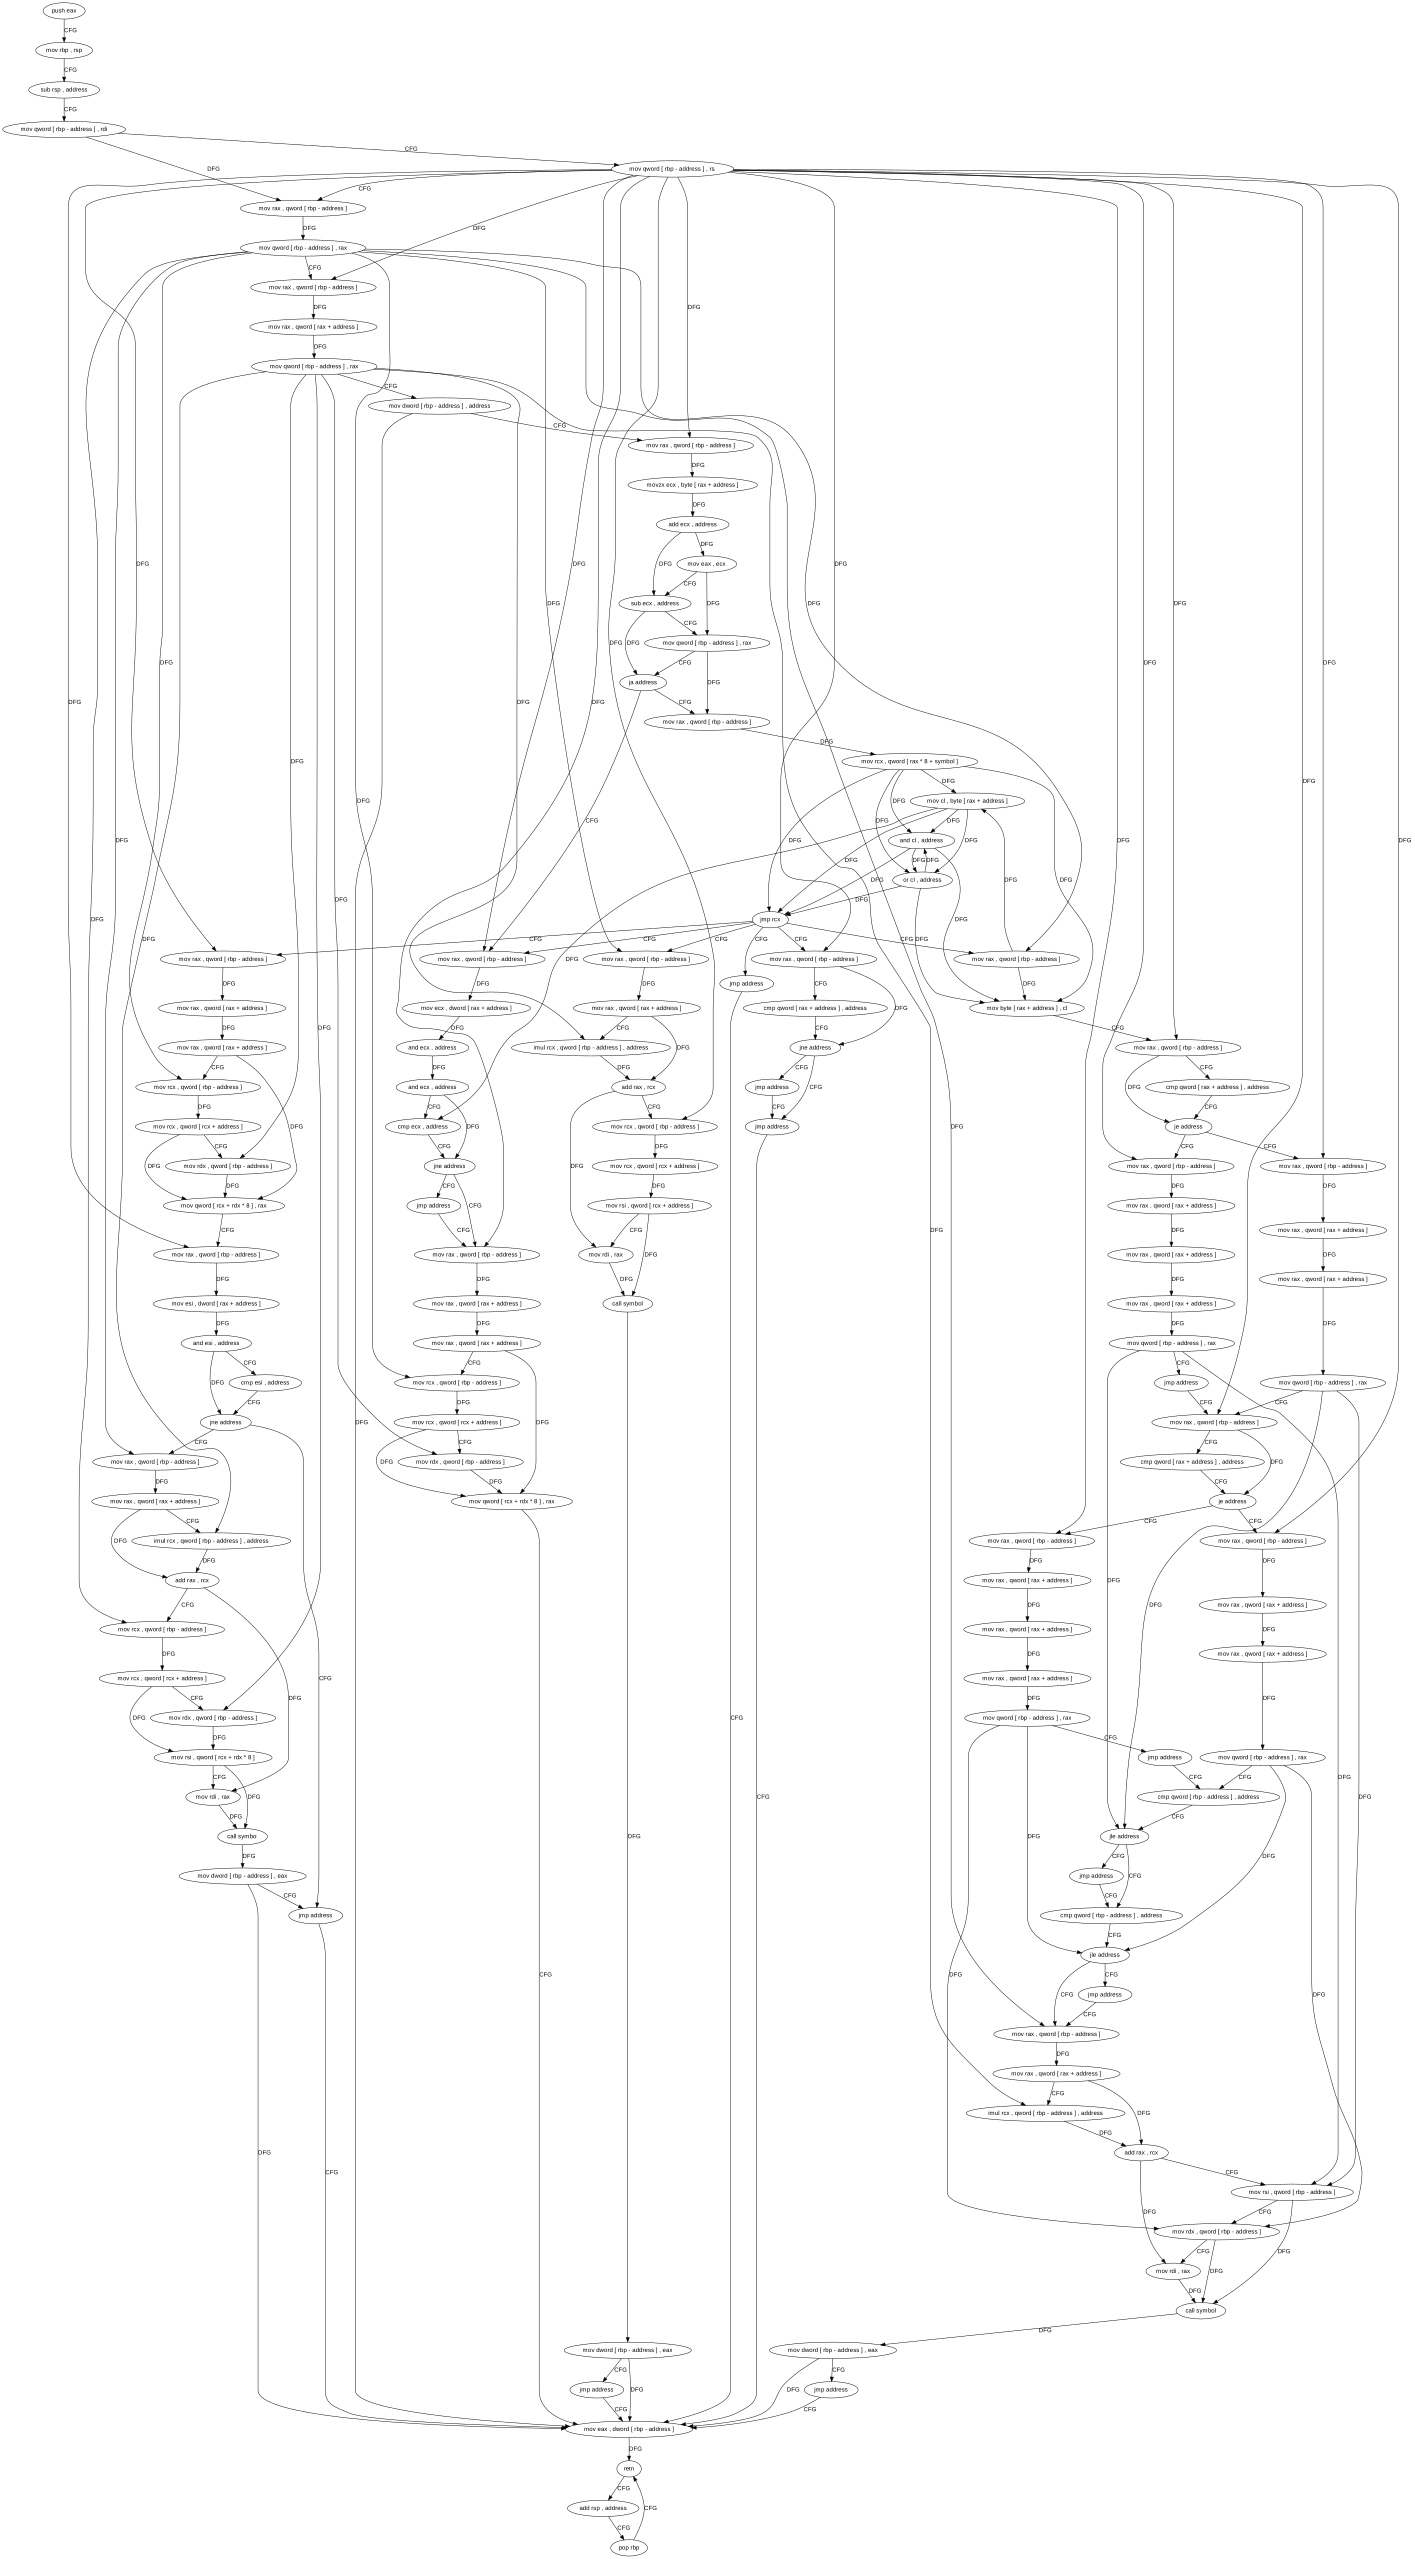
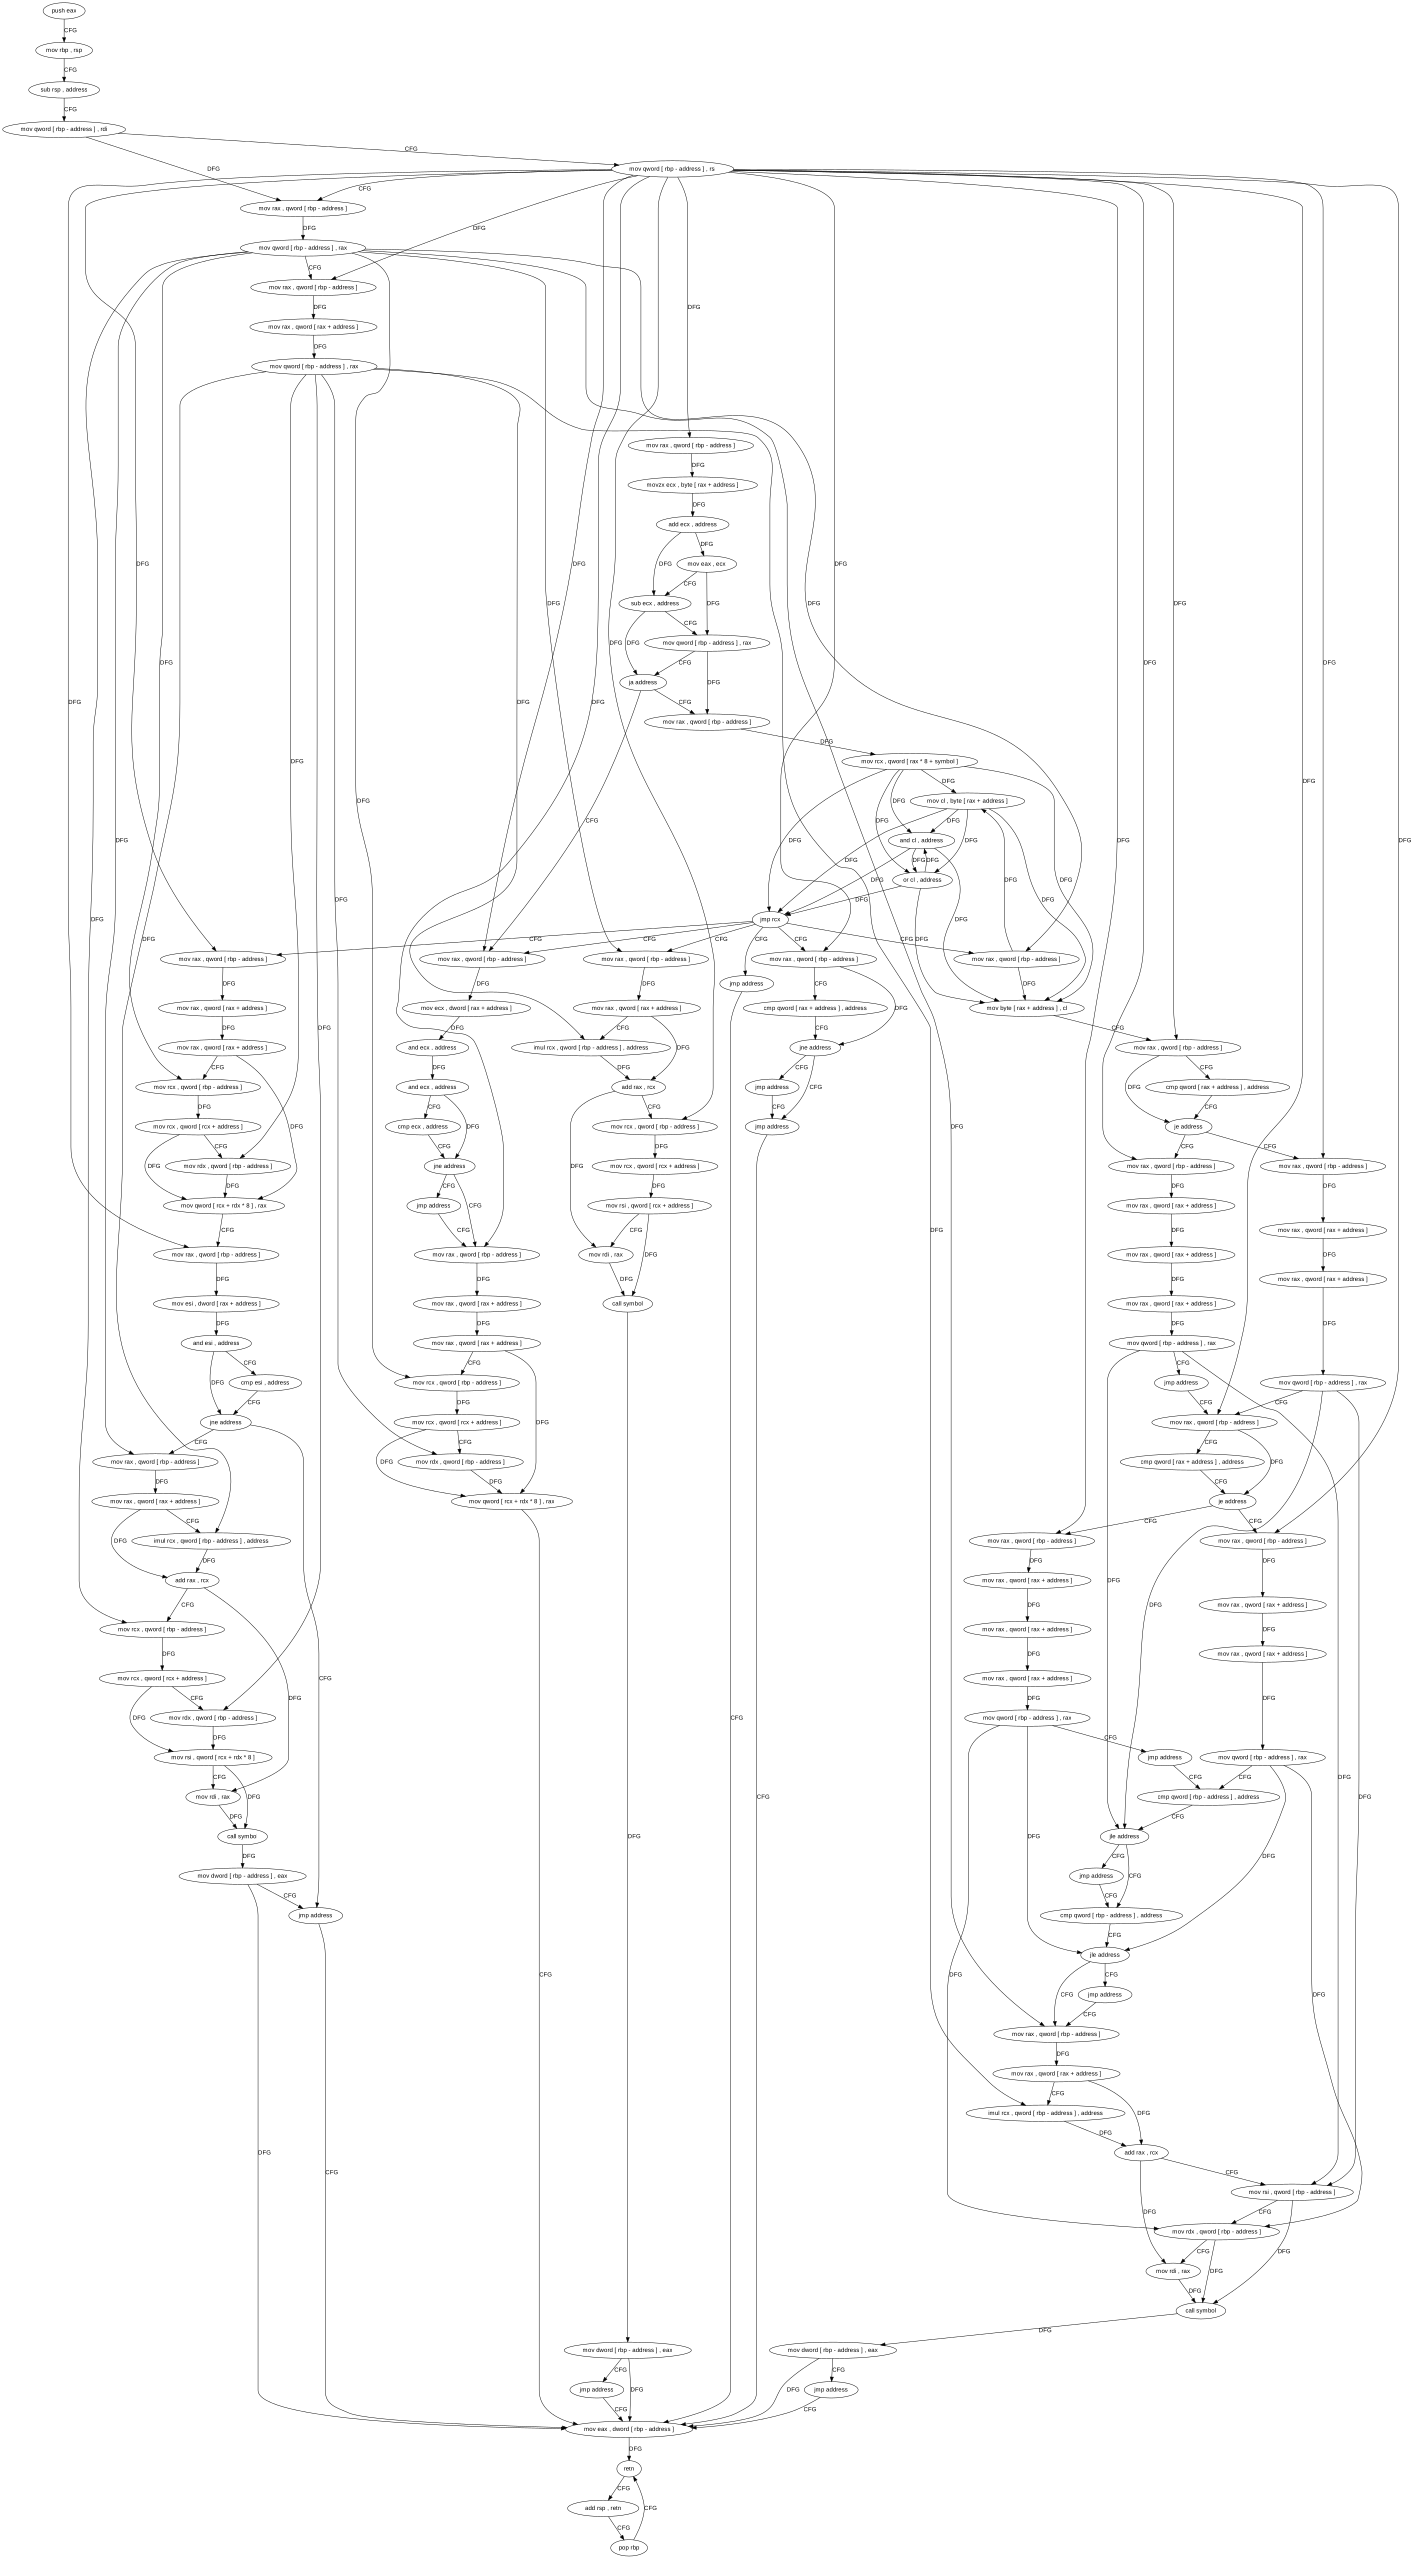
node "mov dword [ rbp - address ] , address": removed
edge "mov cl , byte [ rax + address ]" -> "cmp ecx , address": now "mov cl , byte [ rax + address ]" -> "mov byte [ rax + address ] , cl"
node "add rsp , address": label "add rsp , address" -> "add rsp , retn"
